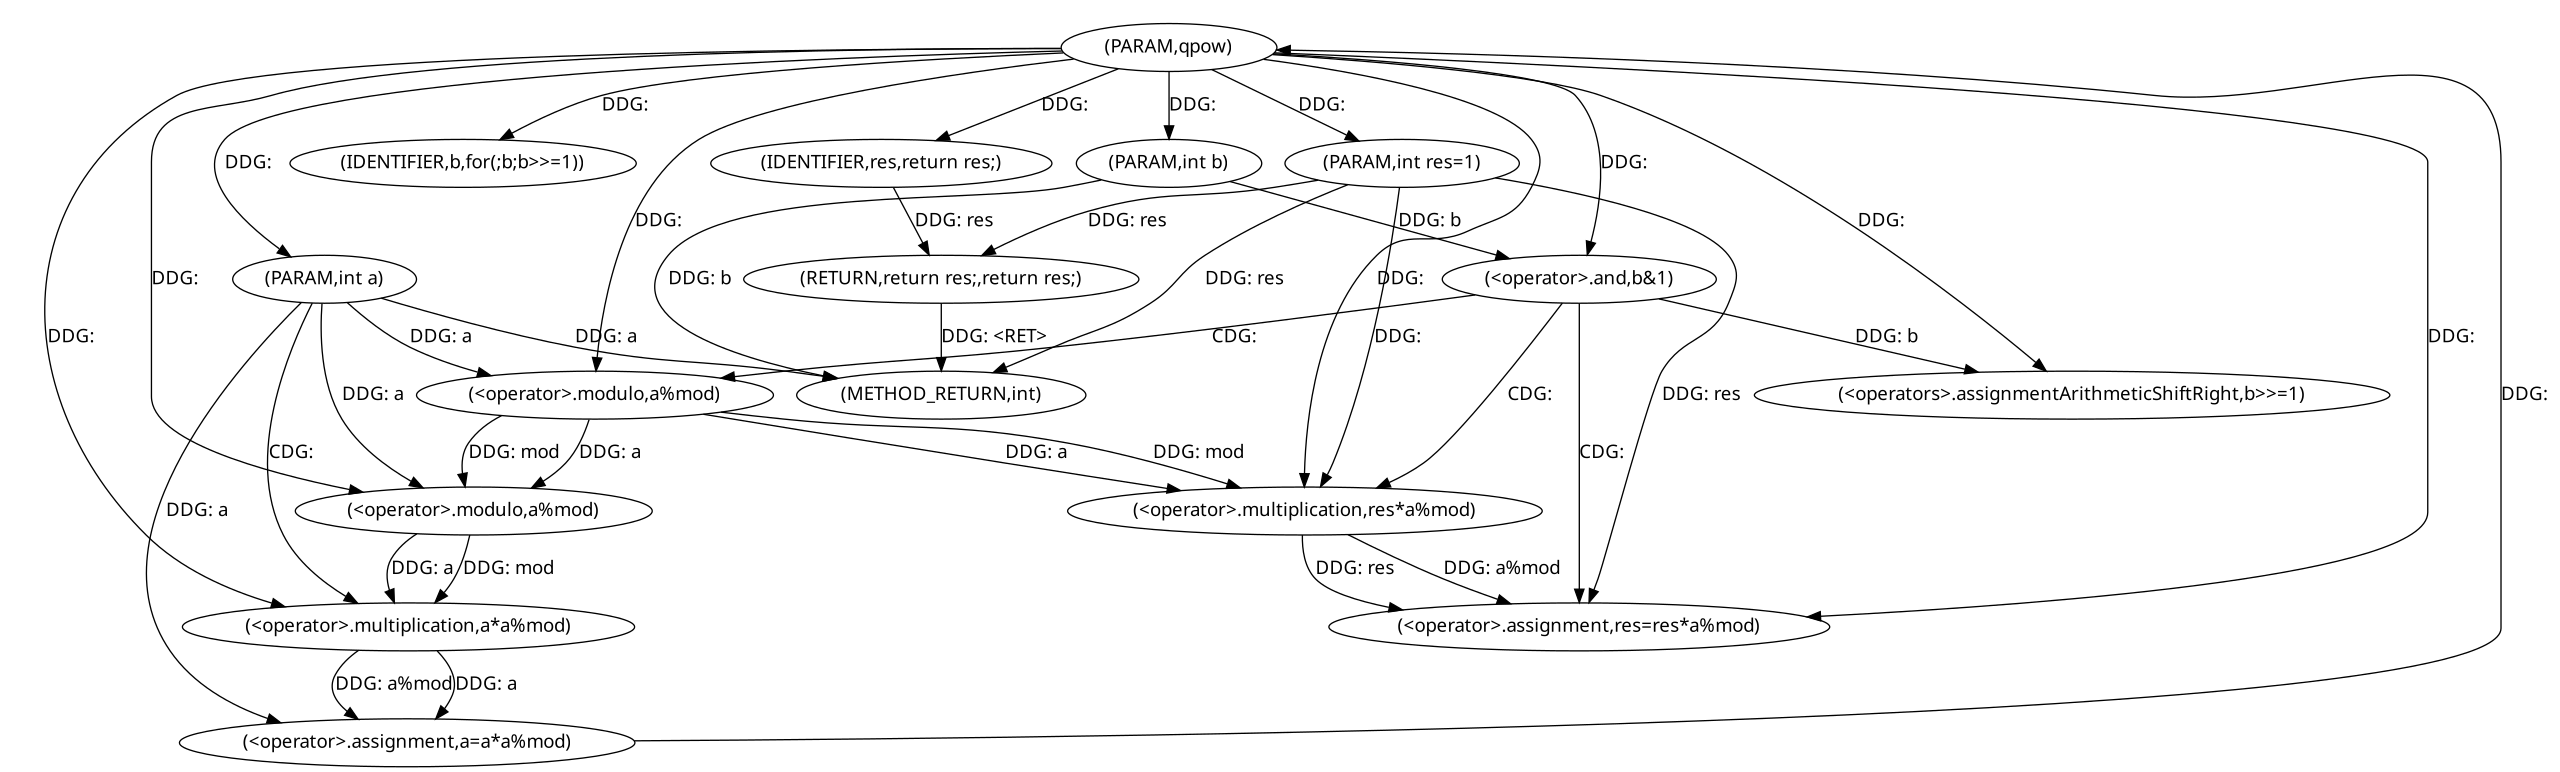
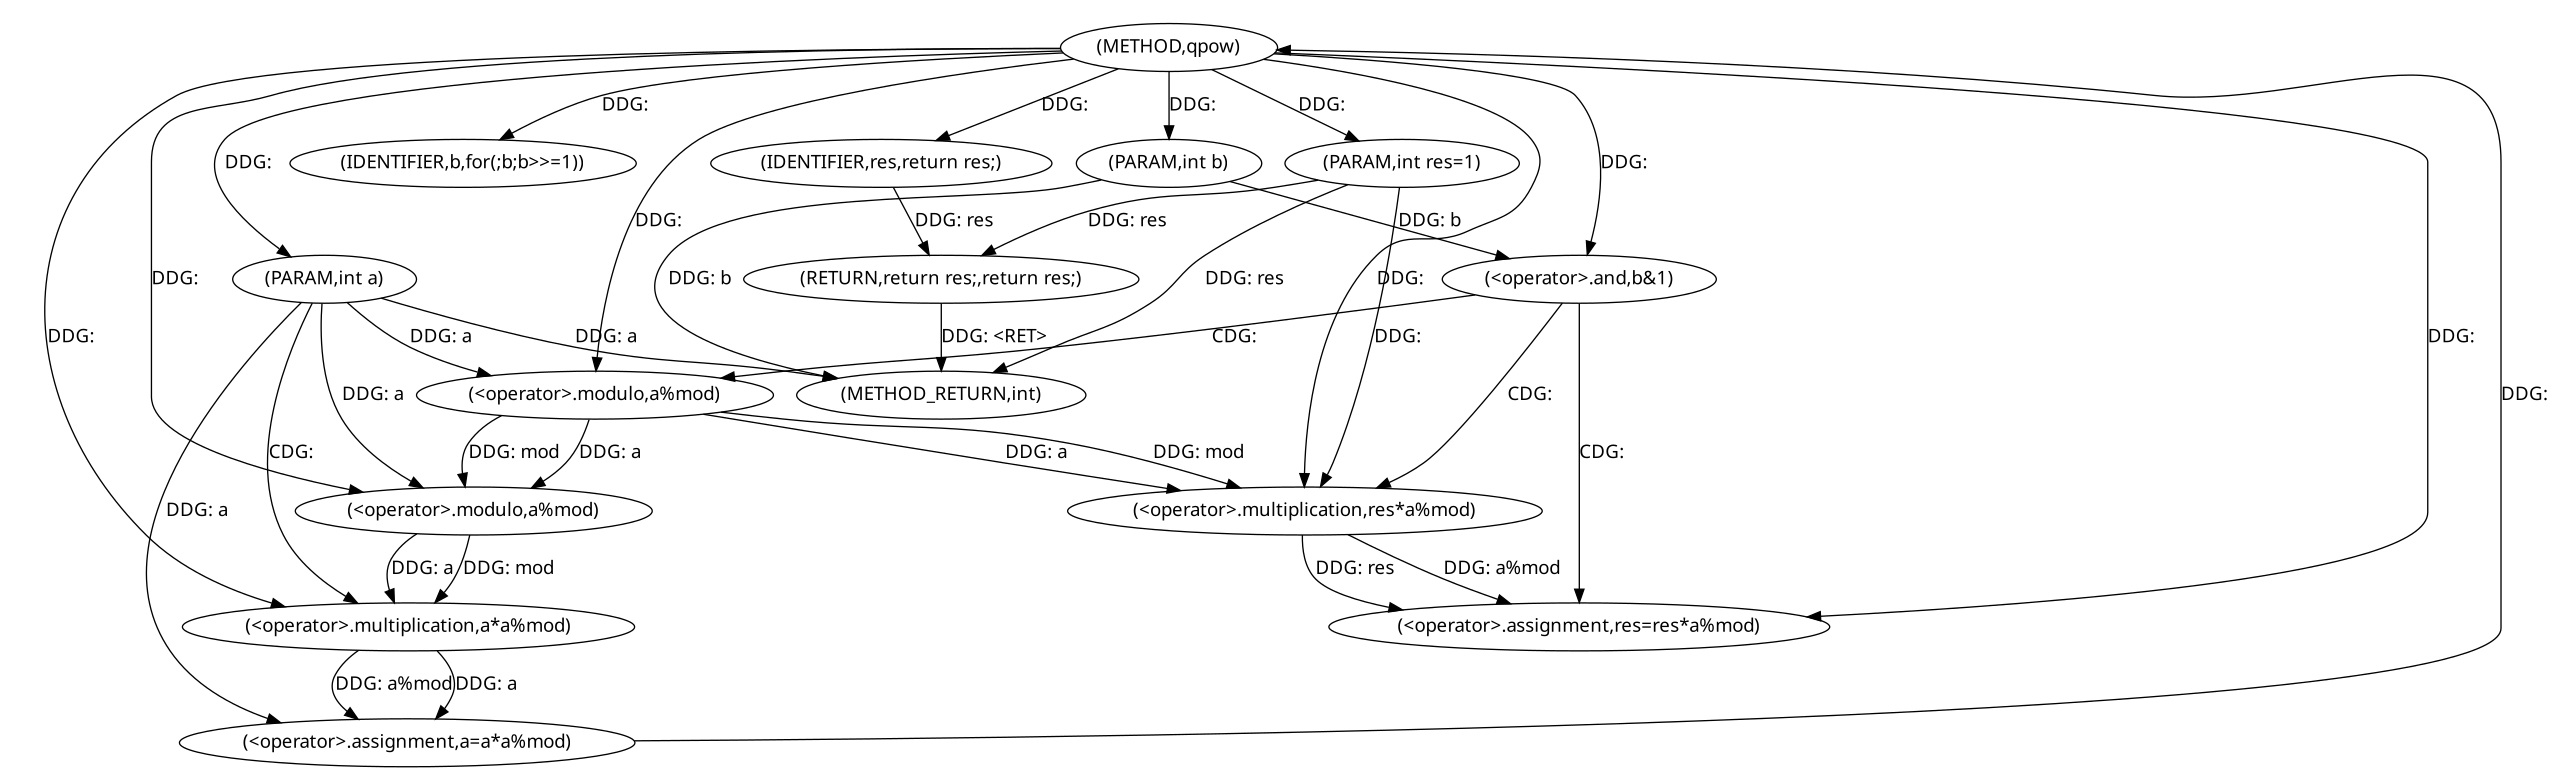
node "(PARAM,qpow)": label "(PARAM,qpow)" -> "(METHOD,qpow)"
edge "(PARAM,int res=1)" -> "(<operator>.assignment,res=res*a%mod)": removed, label "DDG: res"
node "(<operators>.assignmentArithmeticShiftRight,b>>=1)": removed
